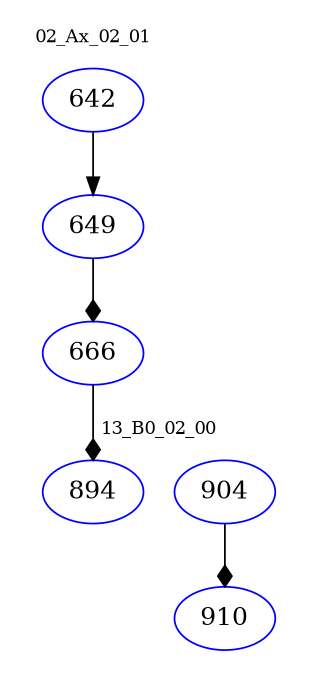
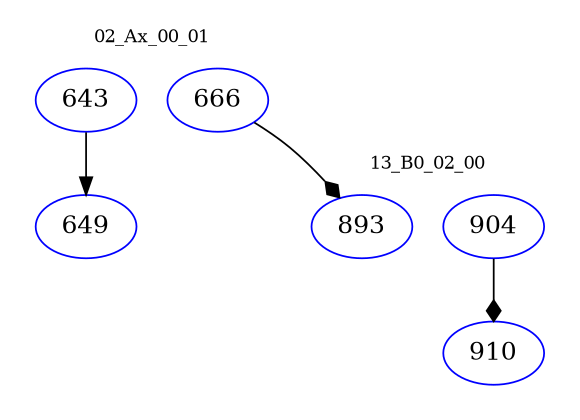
cluster "02_Ax_02_01": label "02_Ax_02_01" -> "02_Ax_00_01"
node "642": label "642" -> "643"
edge "649" -> "666": removed
node "894": label "894" -> "893"
